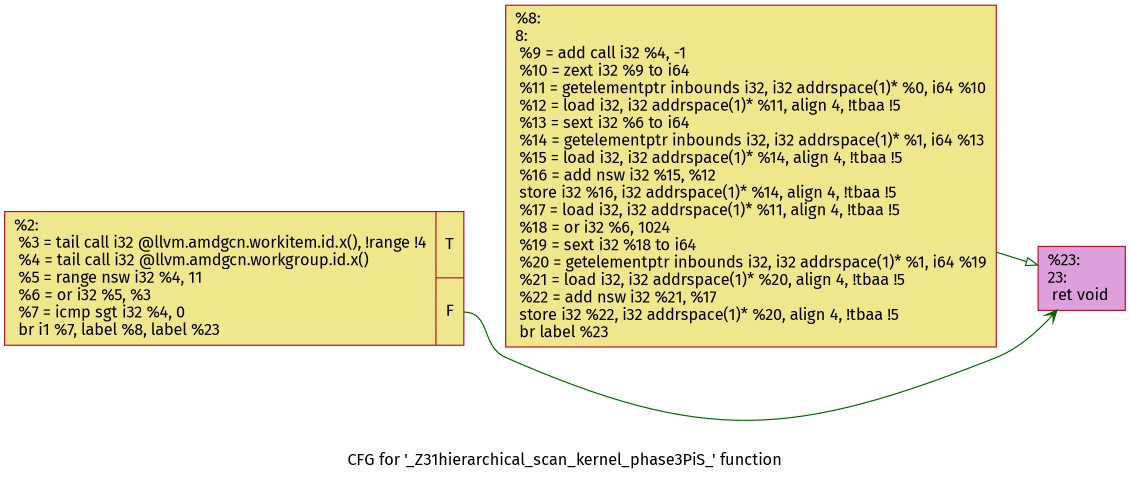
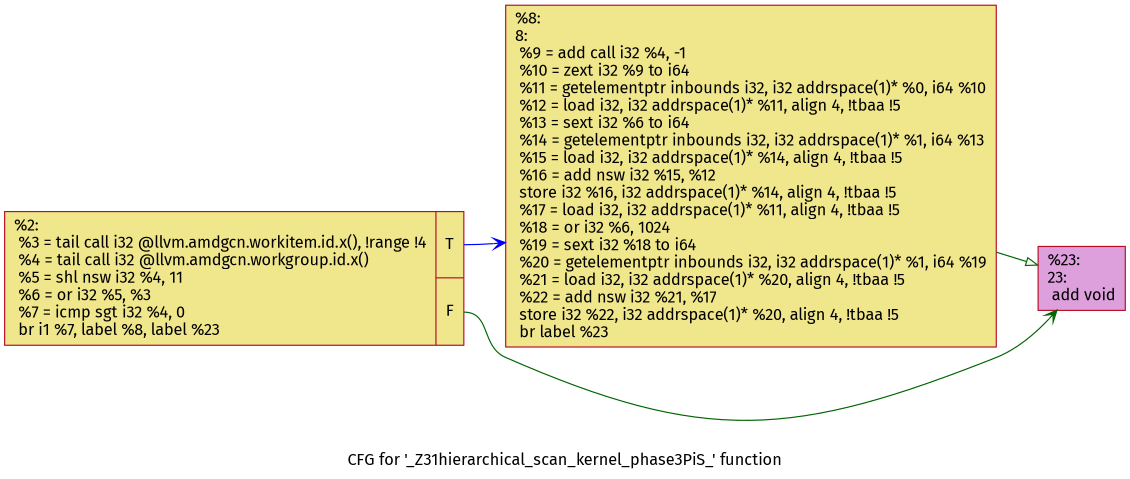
edge "%2:" -> "%8:": added
node "%2:": text "%5 = range nsw i32 %4, 11" -> "%5 = shl nsw i32 %4, 11"
node "%23:": text "ret void" -> "add void"
